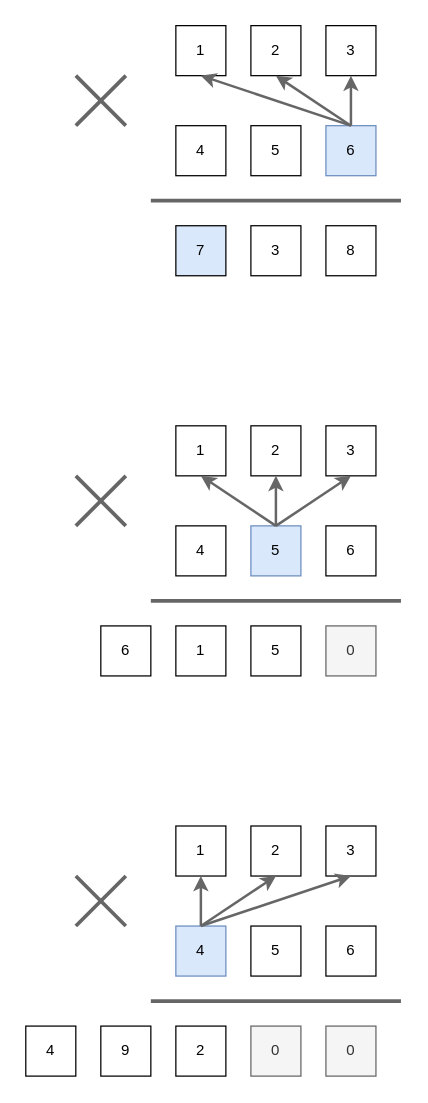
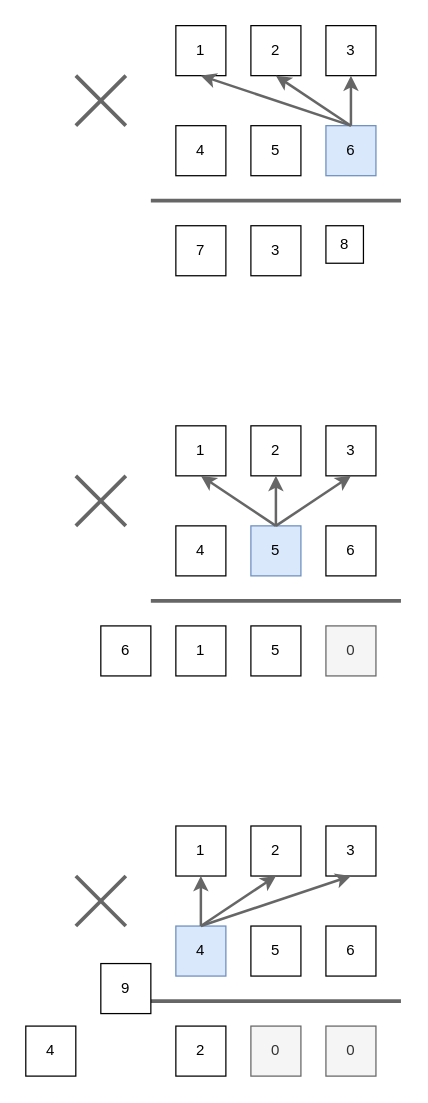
node "7": fillcolor #dae8fc -> #ffffff
node "8": size 50x50 -> 38x38
node "9": moved (126, 1051) -> (126, 988)
